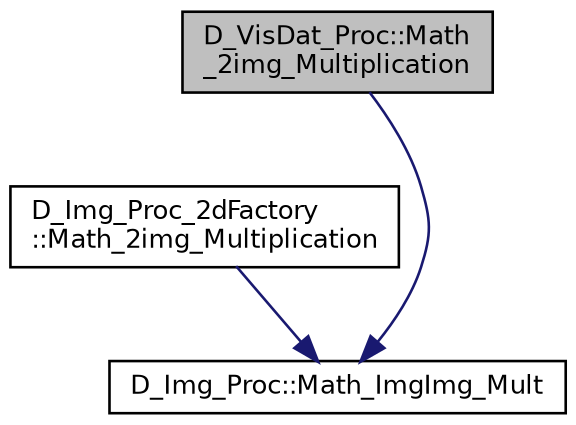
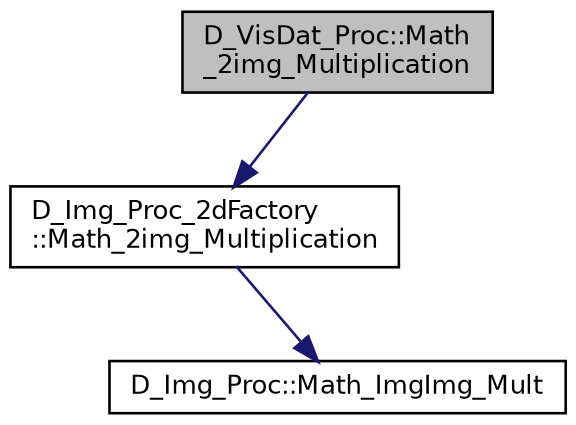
edge "D_VisDat_Proc::Math _2img_Multiplication" -> "D_Img_Proc::Math_ImgImg_Mult": now "D_VisDat_Proc::Math _2img_Multiplication" -> "D_Img_Proc_2dFactory ::Math_2img_Multiplication"
